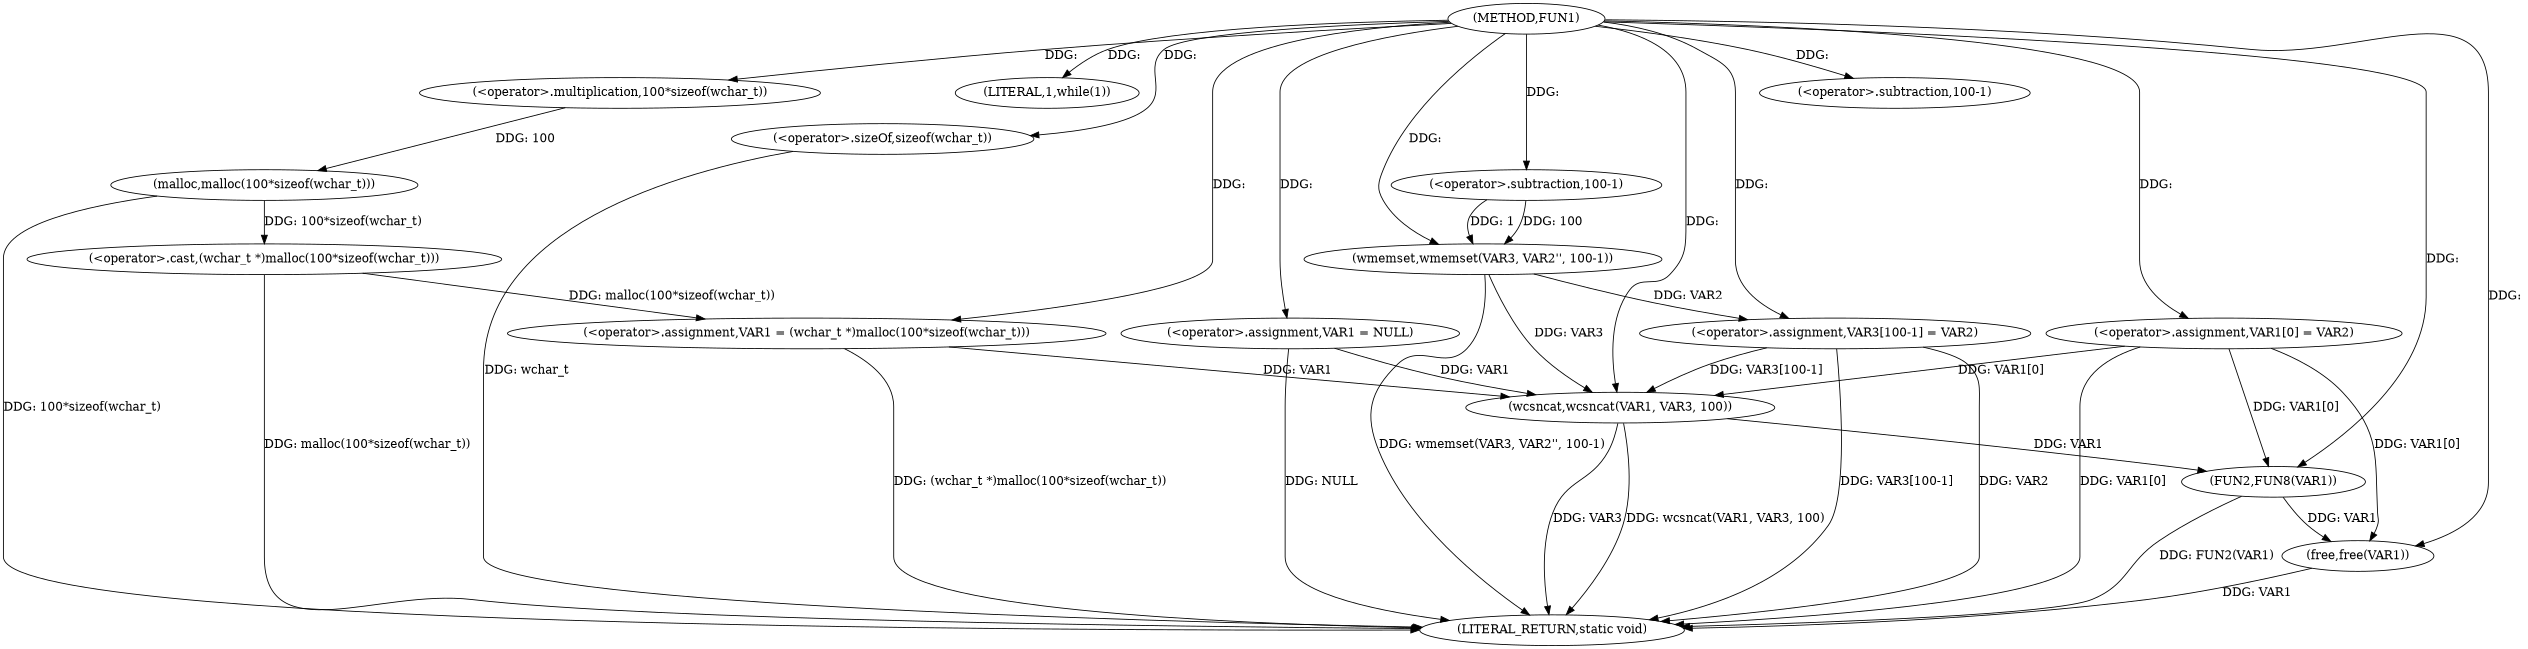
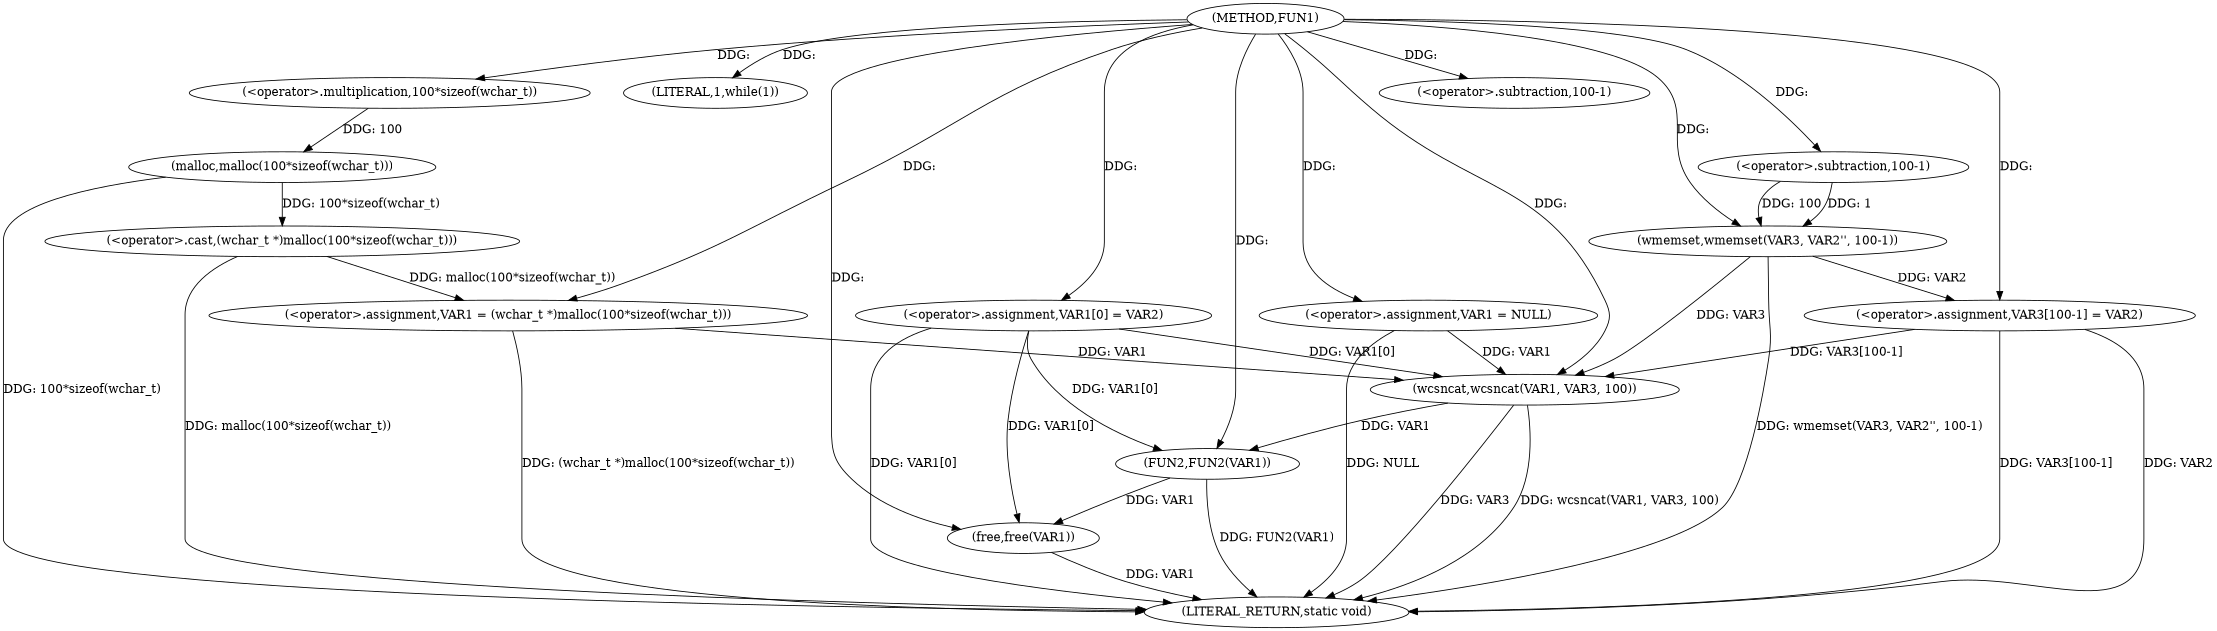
node "(<operator>.sizeOf,sizeof(wchar_t))": removed
node "(FUN2,FUN8(VAR1))": label "(FUN2,FUN8(VAR1))" -> "(FUN2,FUN2(VAR1))"
